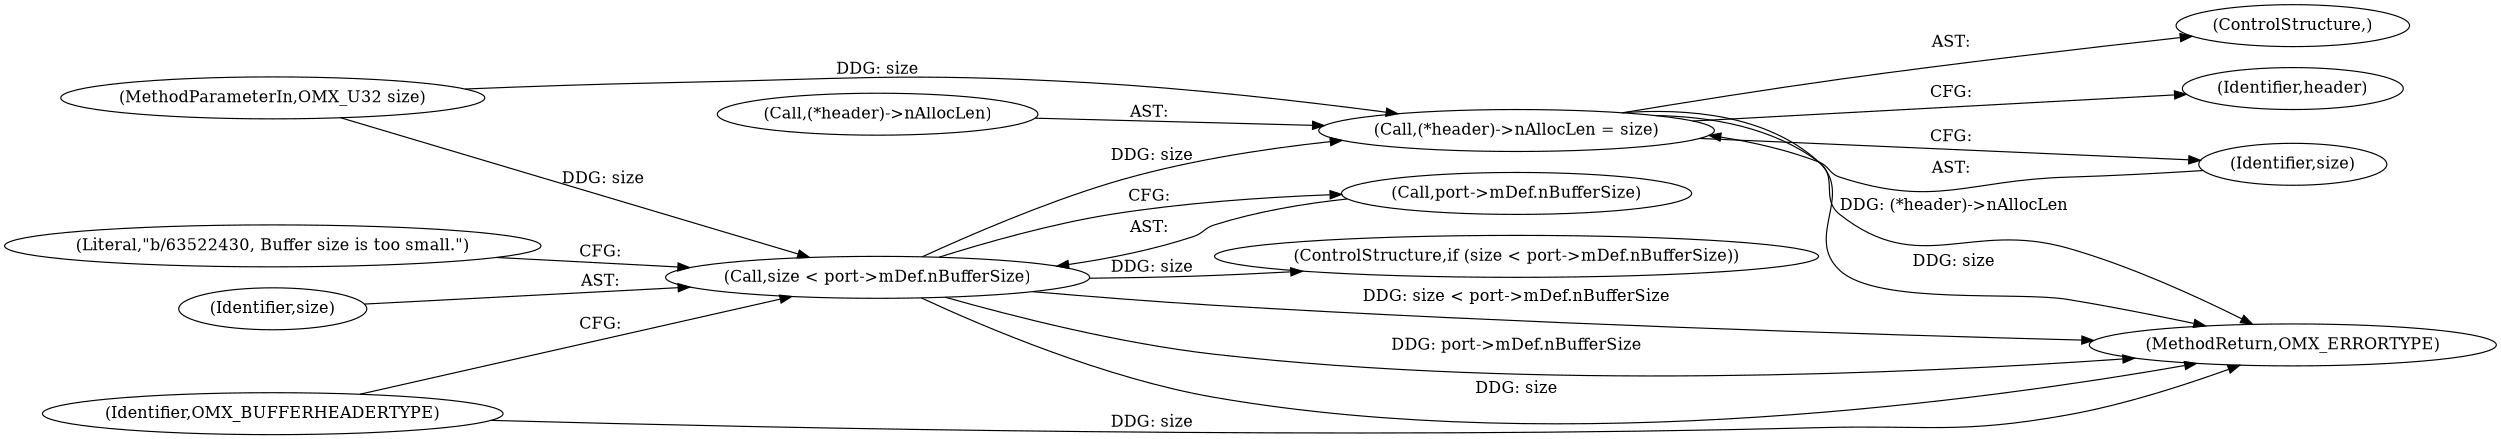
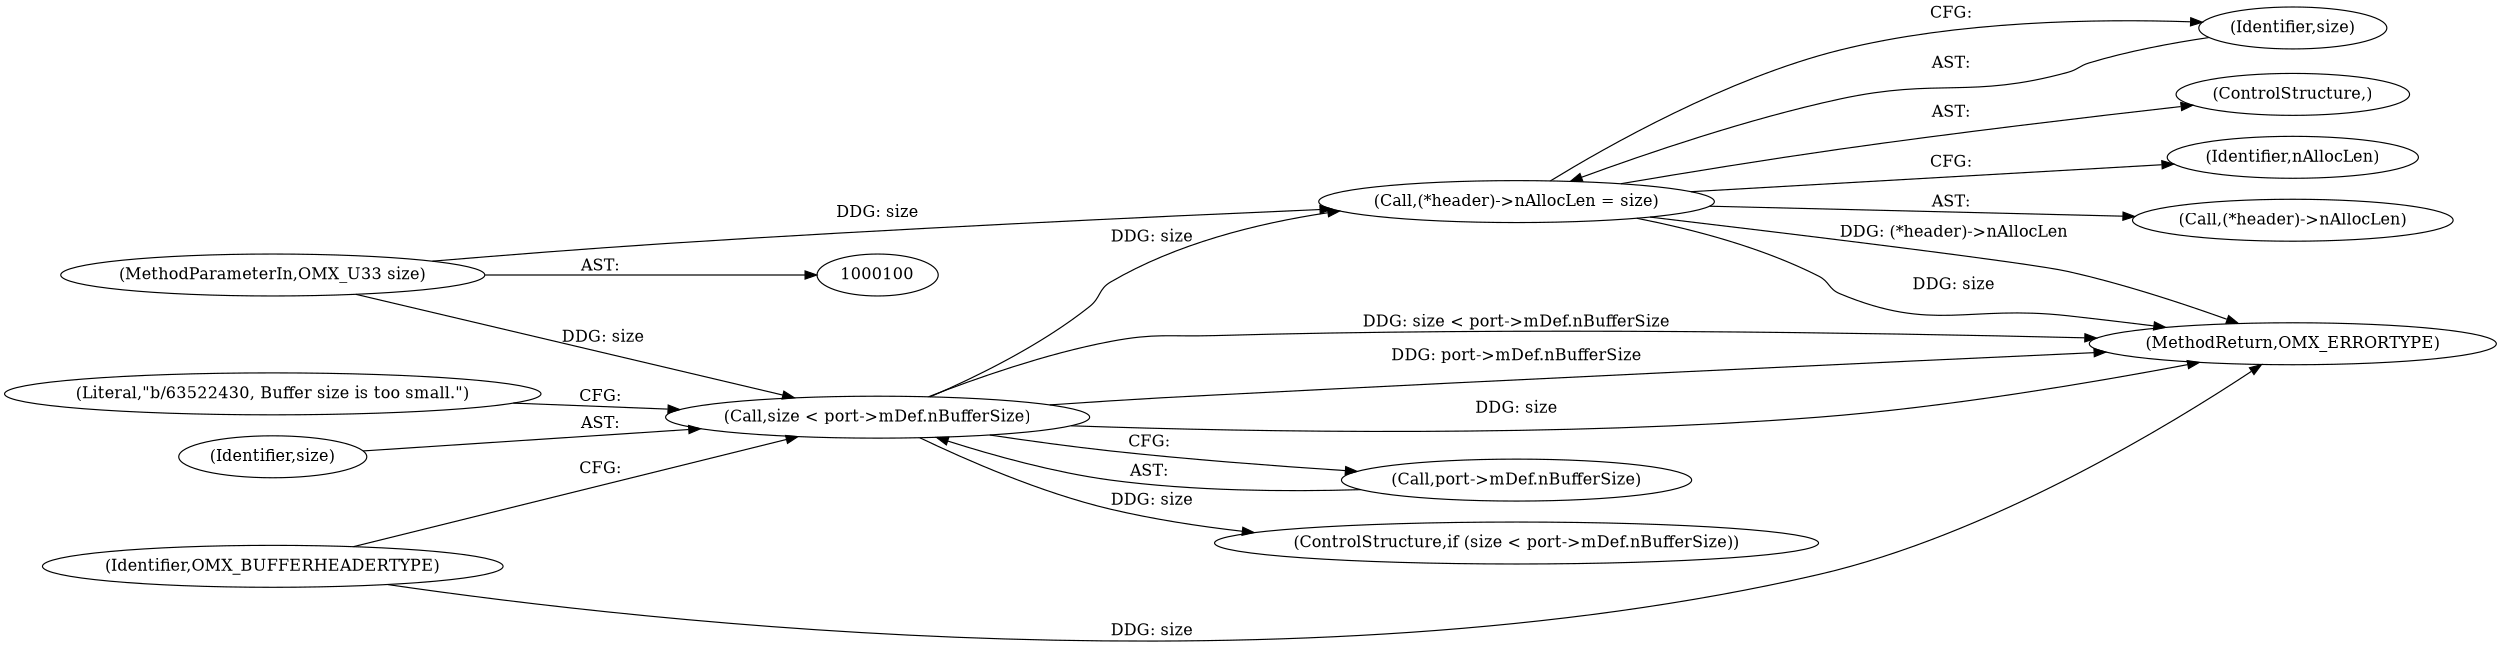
node "(Identifier,header)": label "(Identifier,header)" -> "(Identifier,nAllocLen)"
node "(MethodParameterIn,OMX_U32 size)": label "(MethodParameterIn,OMX_U32 size)" -> "(MethodParameterIn,OMX_U33 size)"
edge "(Call,(*header)->nAllocLen)" -> "(Call,(*header)->nAllocLen = size)": reversed
node "1000100": added
